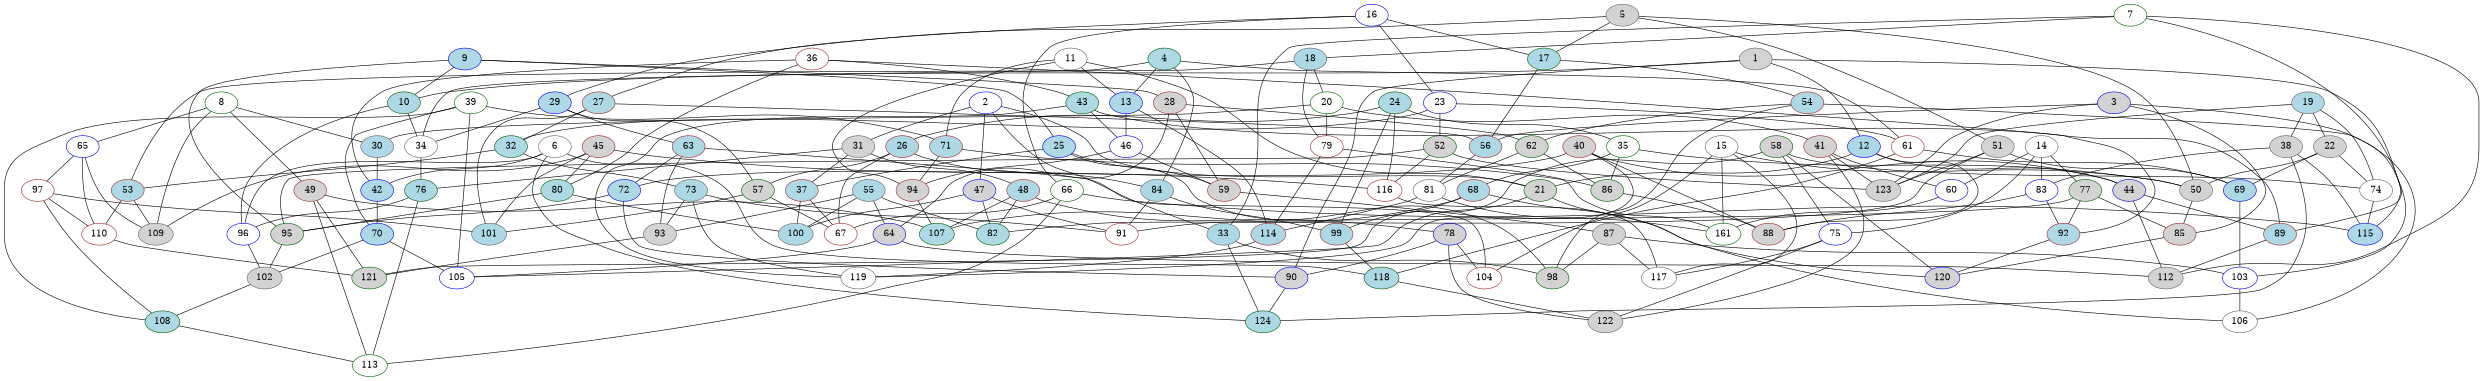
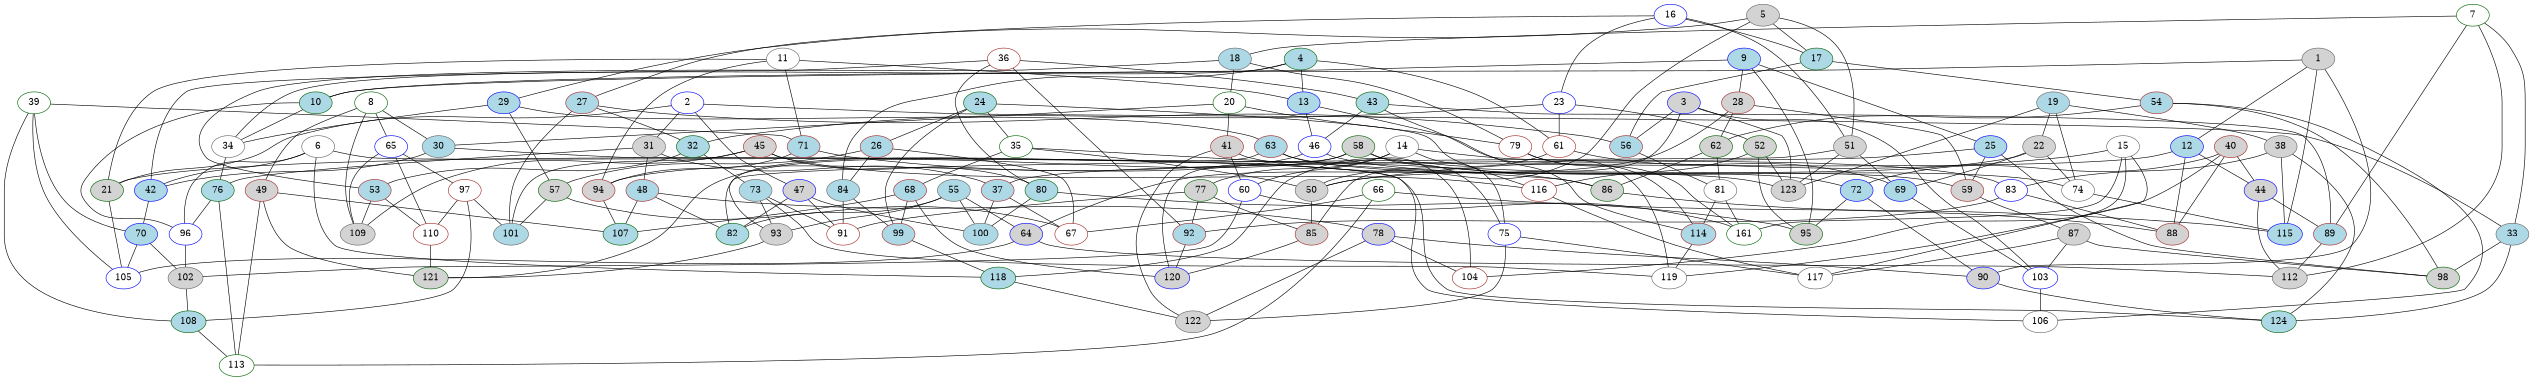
edge "16" -- "66": now "16" -- "51"
edge "95" -- "102": now "60" -- "102"
edge "21" -- "106": now "30" -- "106"
